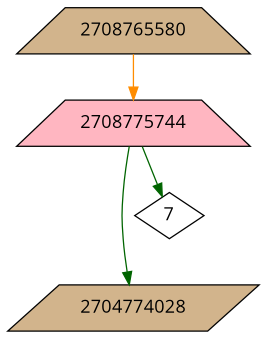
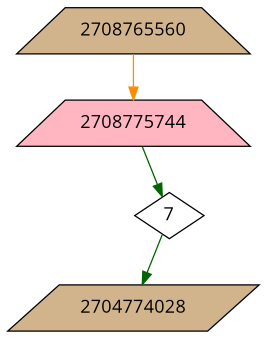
node "2708765580": label "2708765580" -> "2708765560"
edge "2708775744" -> "2704774028": now "7" -> "2704774028"
